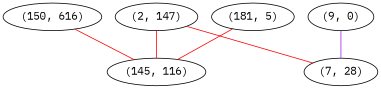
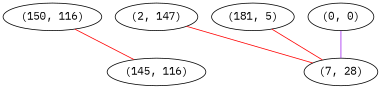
node "(150, 616)": label "(150, 616)" -> "(150, 116)"
node "(9, 0)": label "(9, 0)" -> "(0, 0)"
edge "(2, 147)" -- "(145, 116)": removed
edge "(181, 5)" -- "(145, 116)": now "(181, 5)" -- "(7, 28)"
